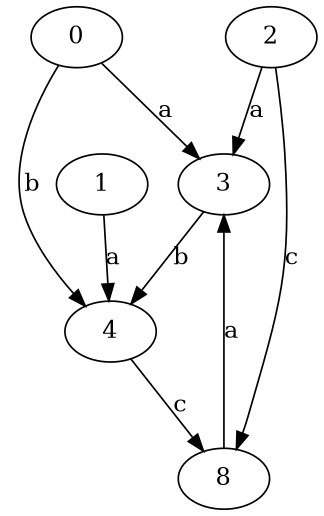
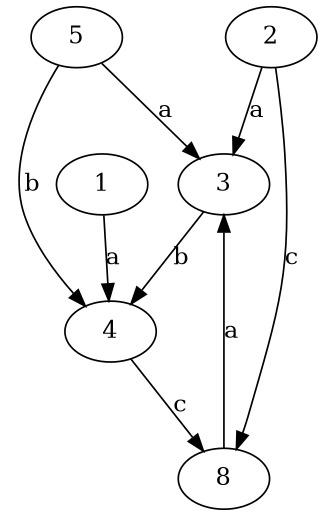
node "0": label "0" -> "5"
